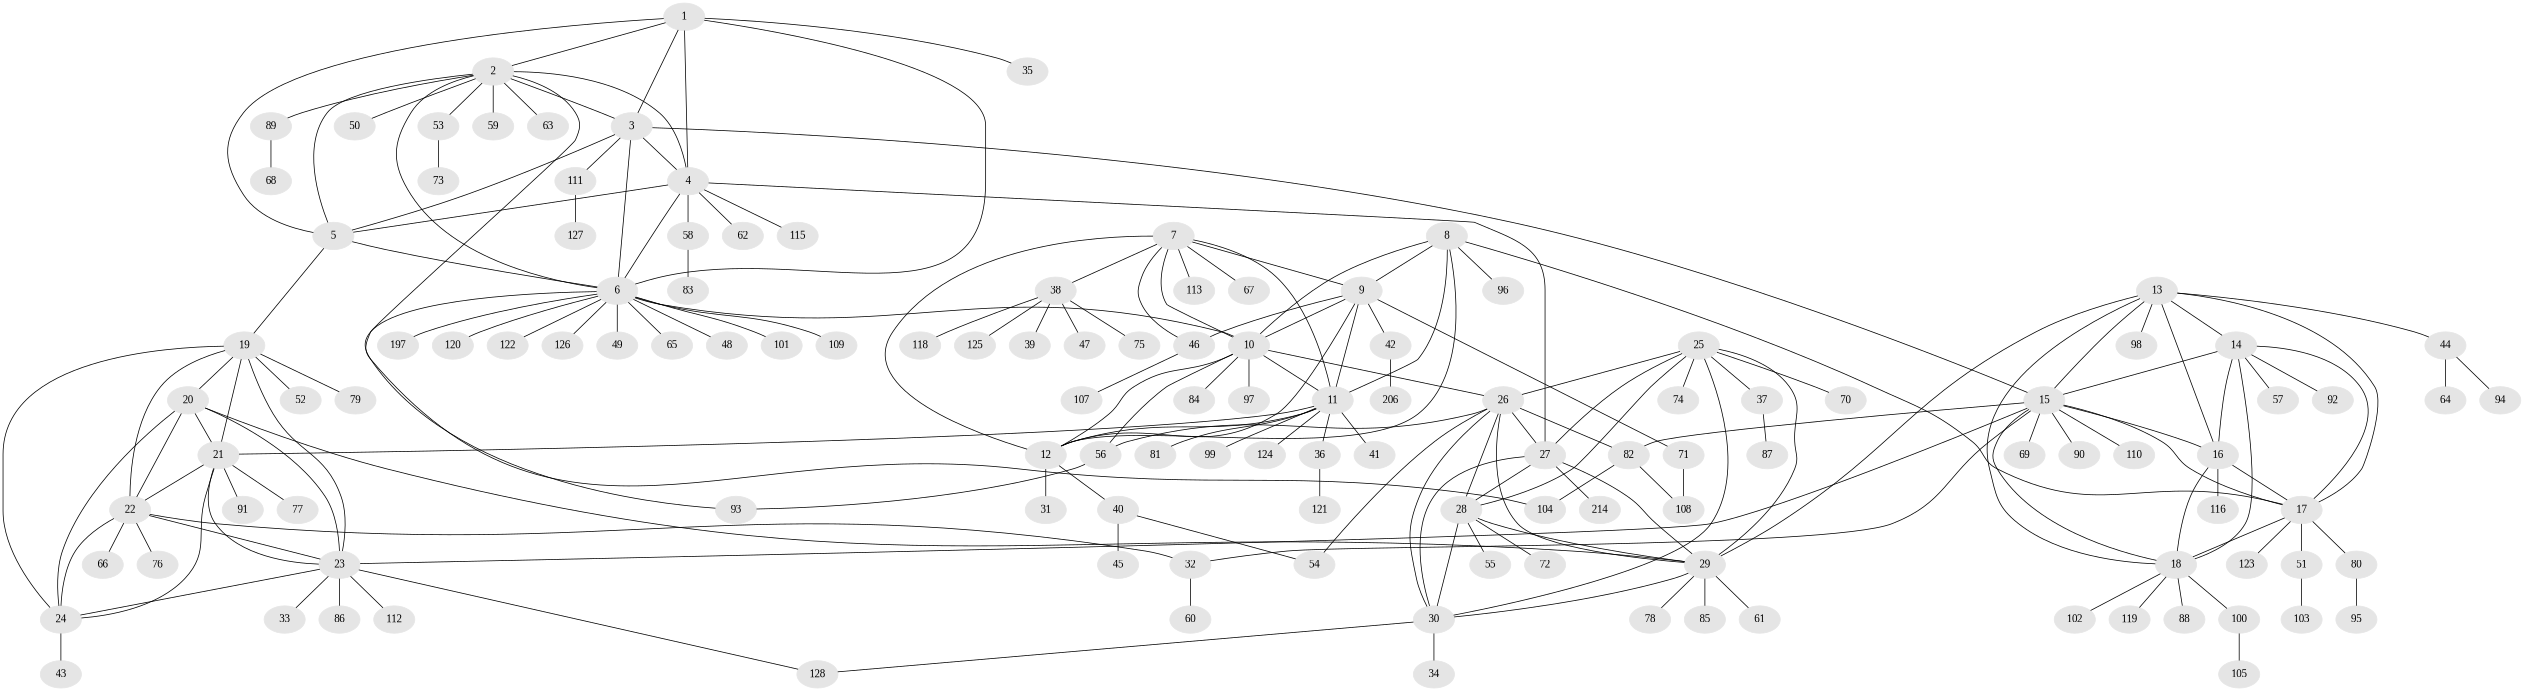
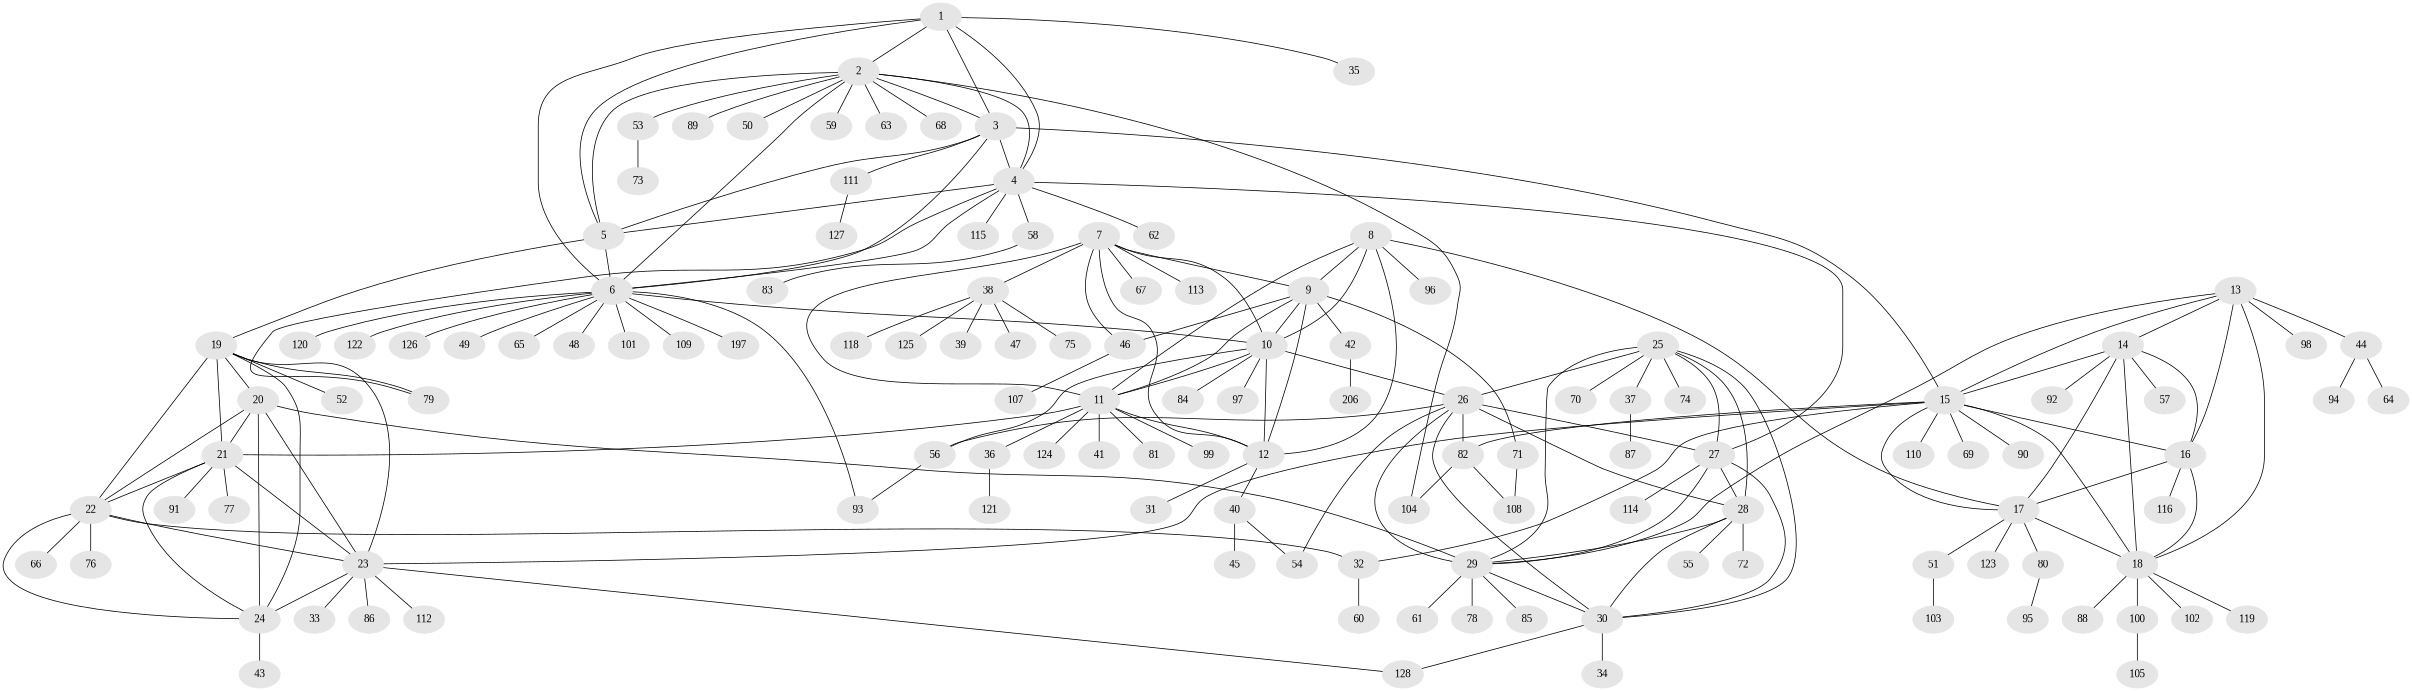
edge "89" -- "68": now "2" -- "68"
edge "4" -- "79": added
edge "13" -- "17": removed
node "214": label "214" -> "114"
